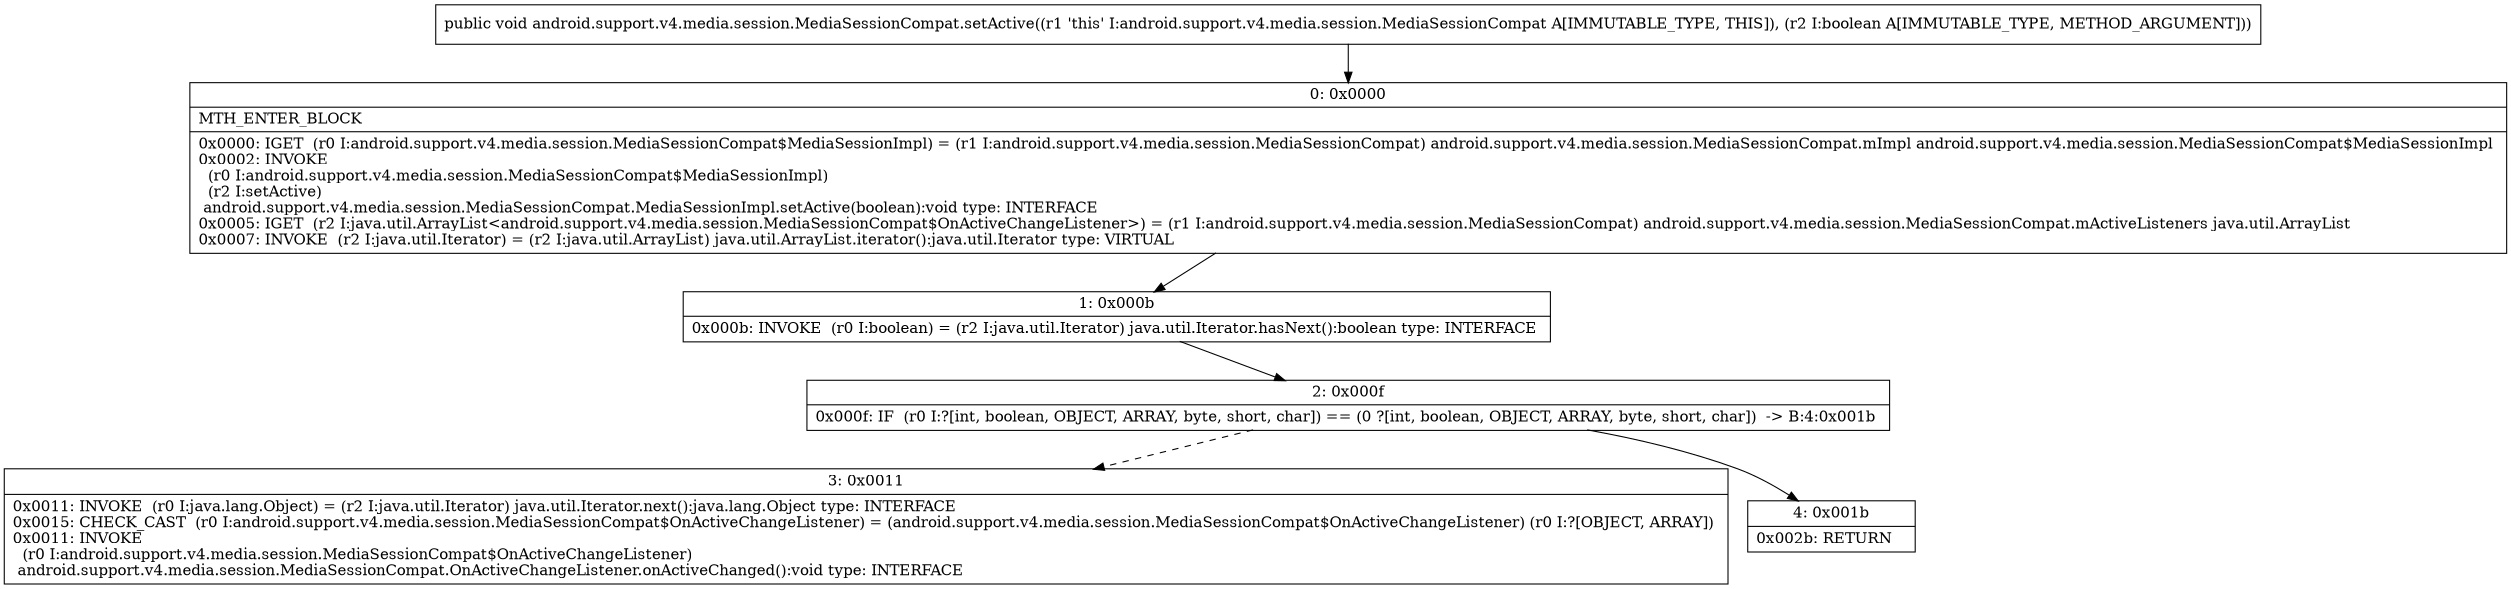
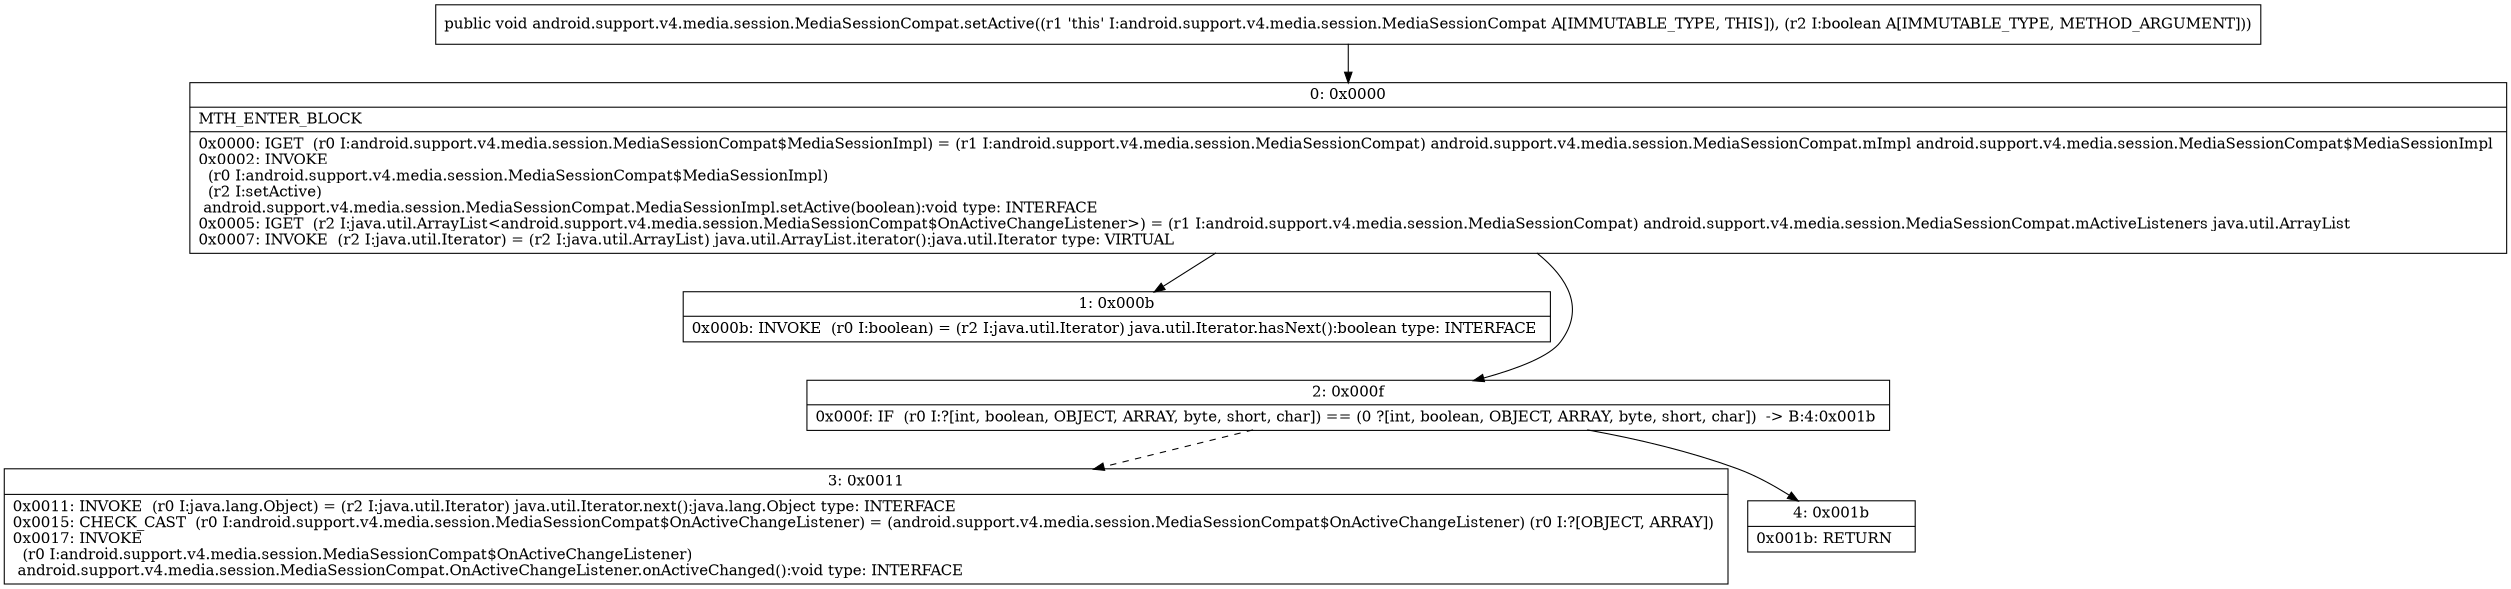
edge "1: 0x000b" -> "2: 0x000f": now "0: 0x0000" -> "2: 0x000f"
node "3: 0x0011": text "0x0011: INVOKE" -> "0x0017: INVOKE"
node "4: 0x001b": text "0x002b: RETURN" -> "0x001b: RETURN"
